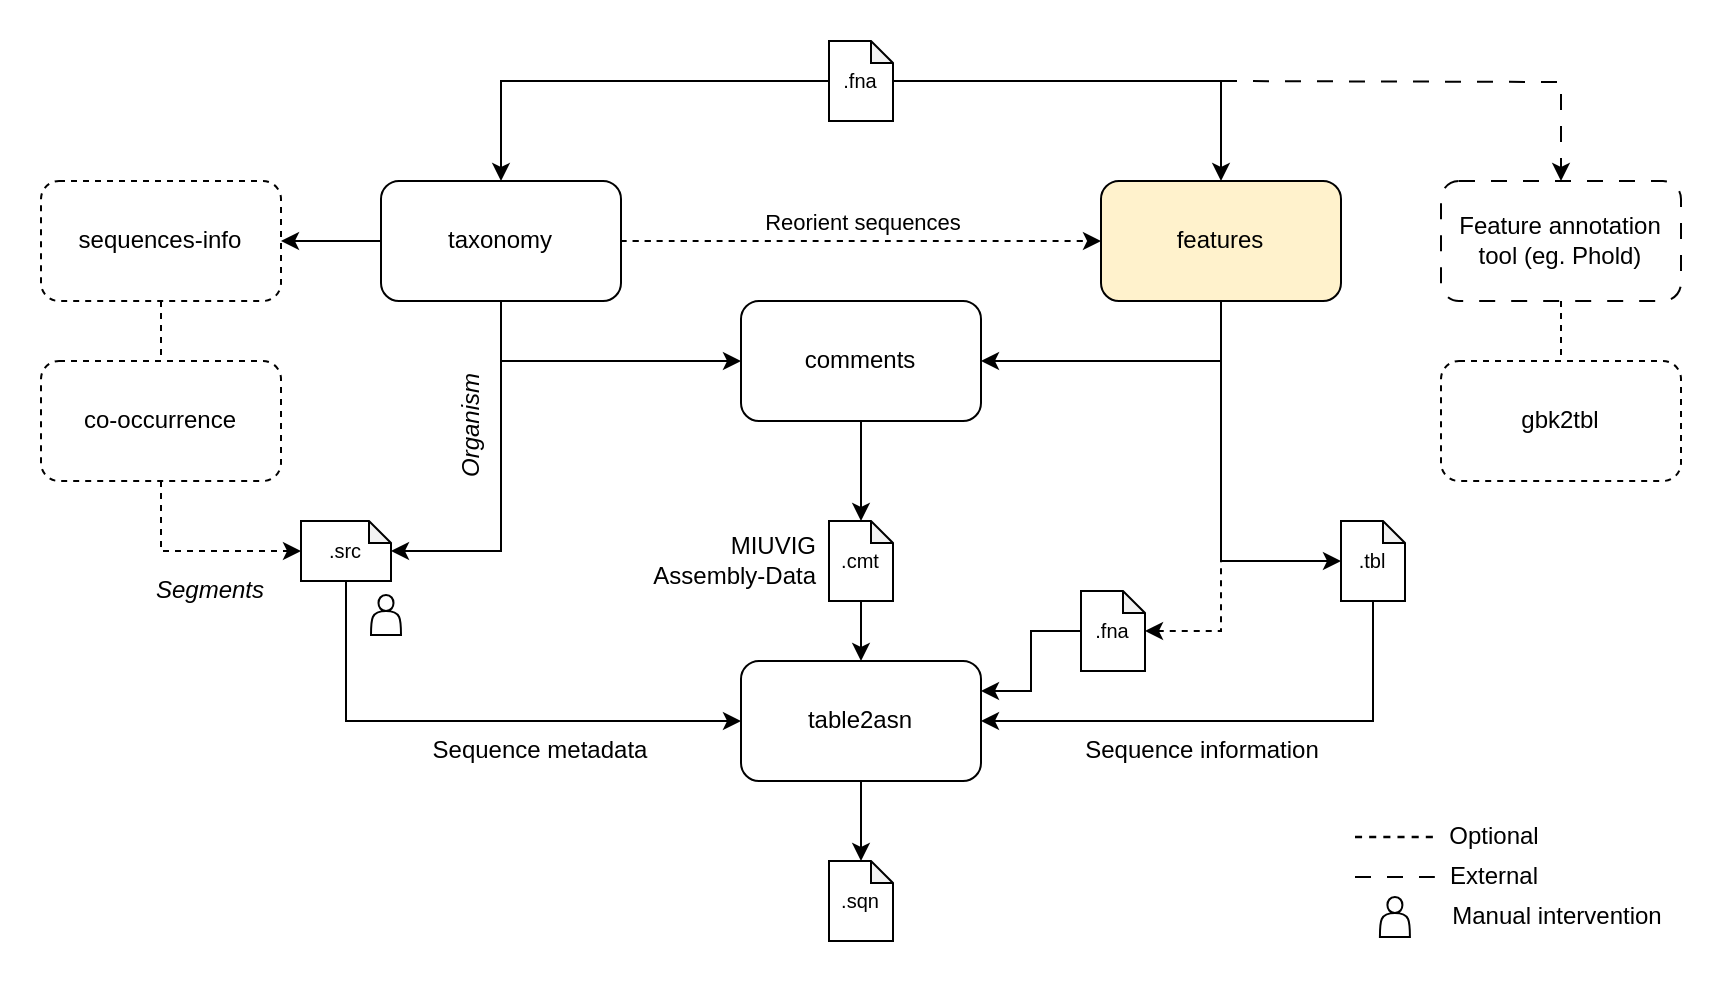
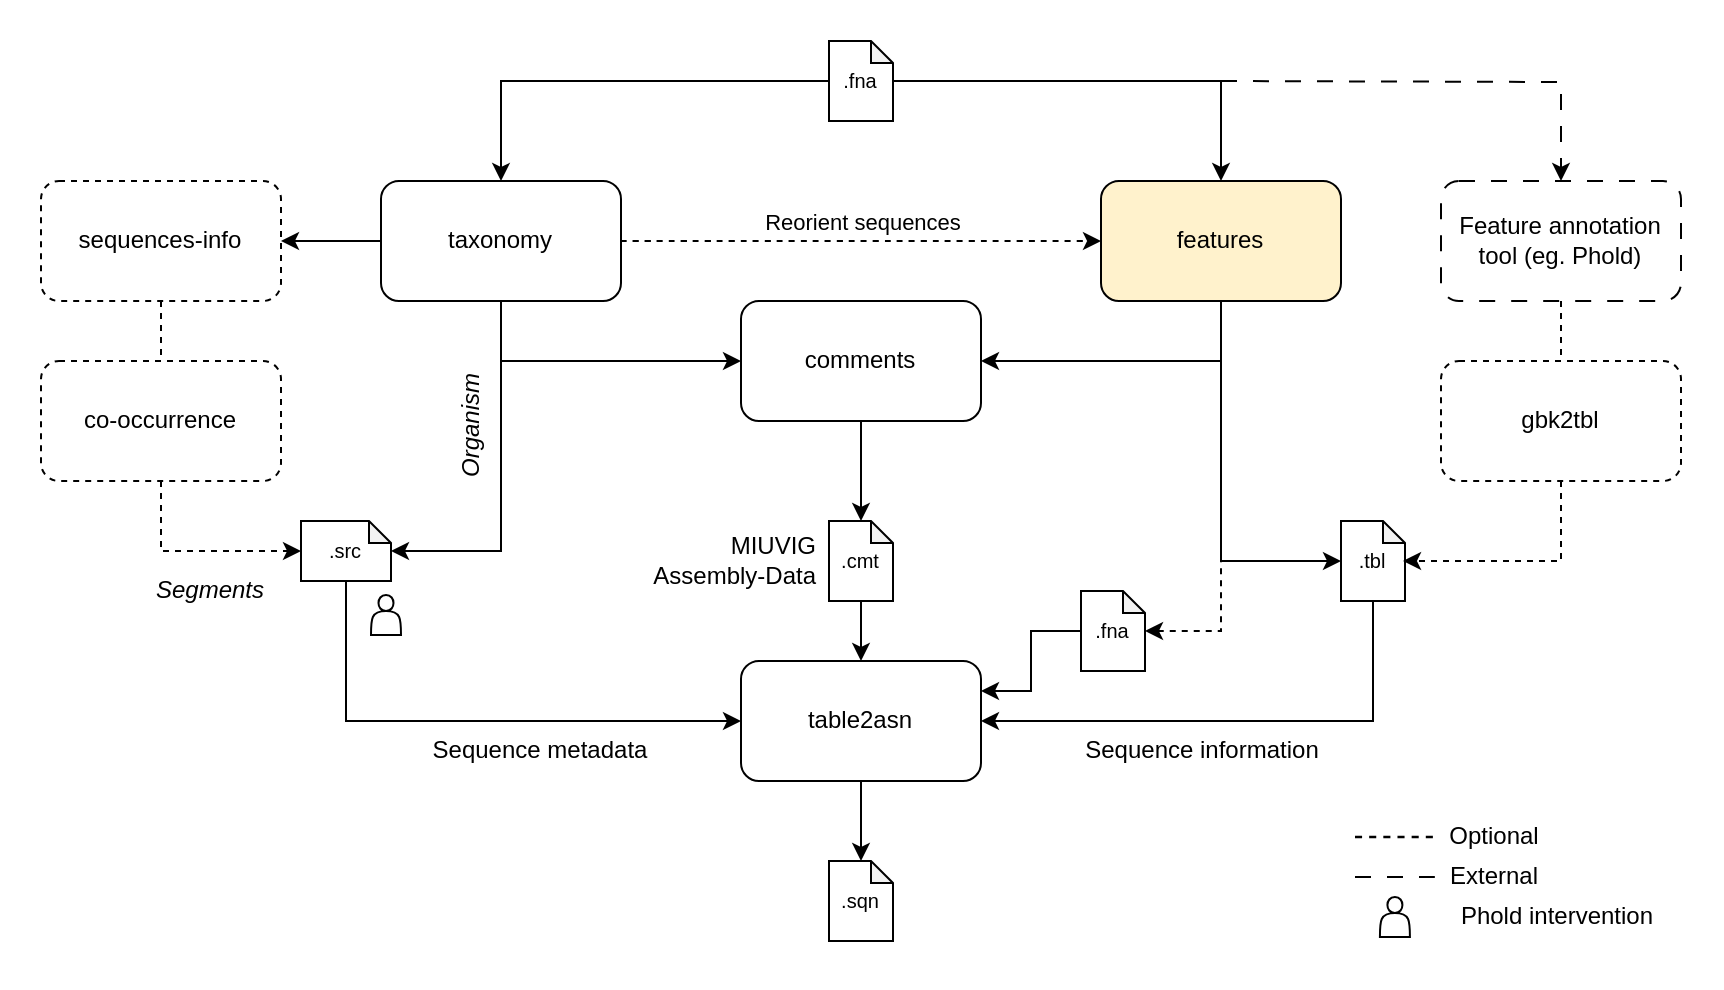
edge "gbk2tbl" -> ".tbl": added
node "Manual intervention": label "Manual intervention" -> "Phold intervention"
